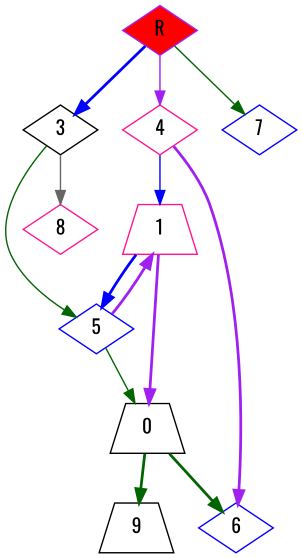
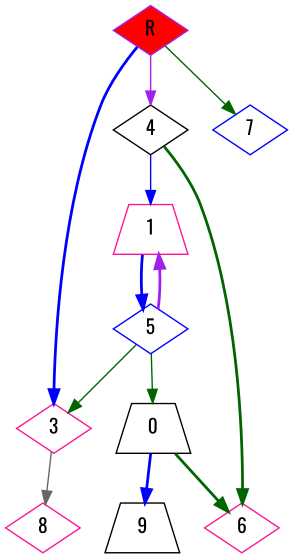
node "3": color black -> deeppink
node "4": color deeppink -> black
edge "3" -> "5": reversed
edge "4" -> "6": color purple -> darkgreen
edge "1" -> "0": removed
edge "0" -> "9": color darkgreen -> blue
node "6": color blue -> deeppink
